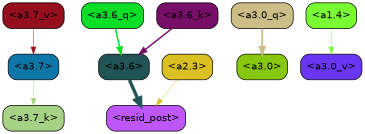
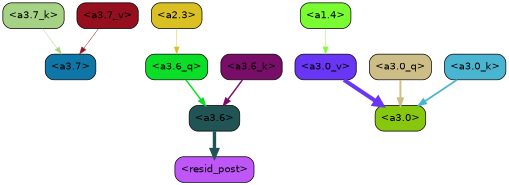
node "<a3.0_k>": added
edge "<a3.7>" -> "<a3.7_k>": reversed
edge "<a2.3>" -> "<resid_post>": now "<a2.3>" -> "<a3.6_q>"
edge "<a3.0_v>" -> "<a3.0>": added
